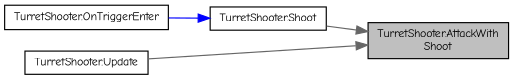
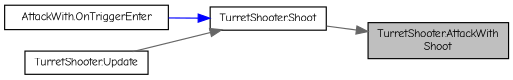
node "TurretShooter.OnTriggerEnter": label "TurretShooter.OnTriggerEnter" -> "AttackWith.OnTriggerEnter"
edge "TurretShooter.Update" -> "TurretShooter.AttackWith Shoot": now "TurretShooter.Update" -> "TurretShooter.Shoot"
